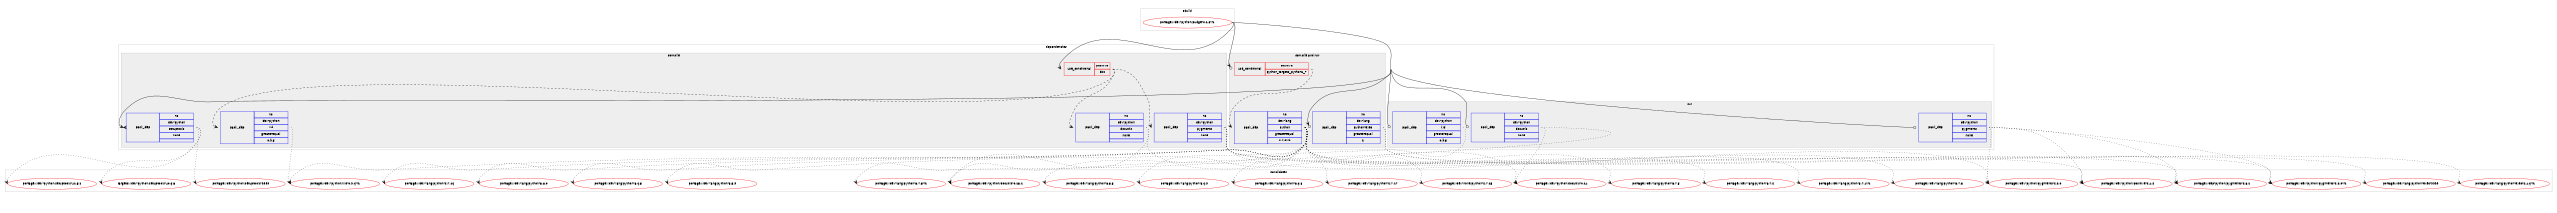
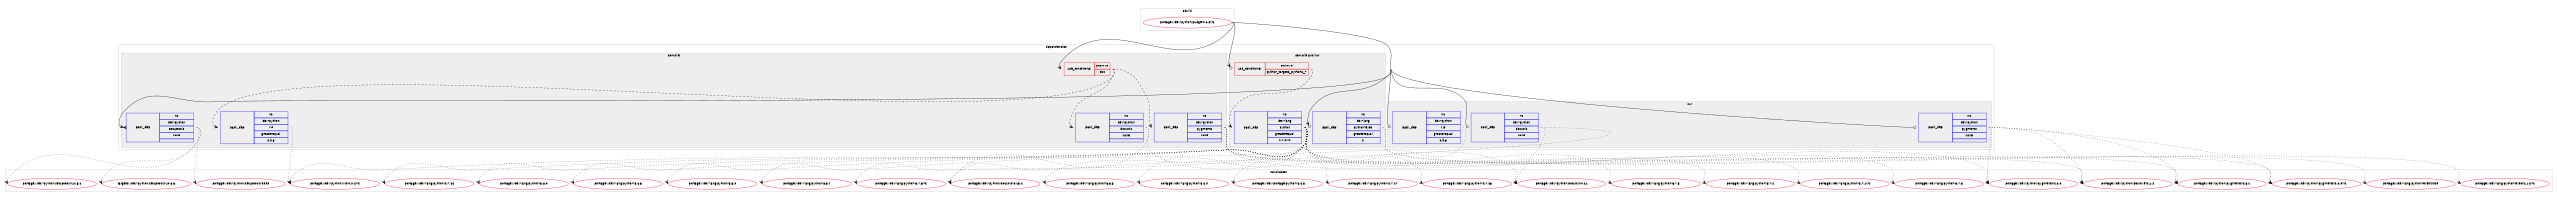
node "portage://dev-lang/python-3.5.7": added
node "portage://dev-lang/python-3.6.8": label "portage://dev-lang/python-3.6.8" -> "portage://dev-portage/python-3.6.8"
node "portage://dev-none/python-2.7.15": label "portage://dev-none/python-2.7.15" -> "portage://dev-lang/python-2.7.15"
node "portage://dep-python/pygments-2.3.1": label "portage://dep-python/pygments-2.3.1" -> "portage://dev-python/pygments-2.3.1"
